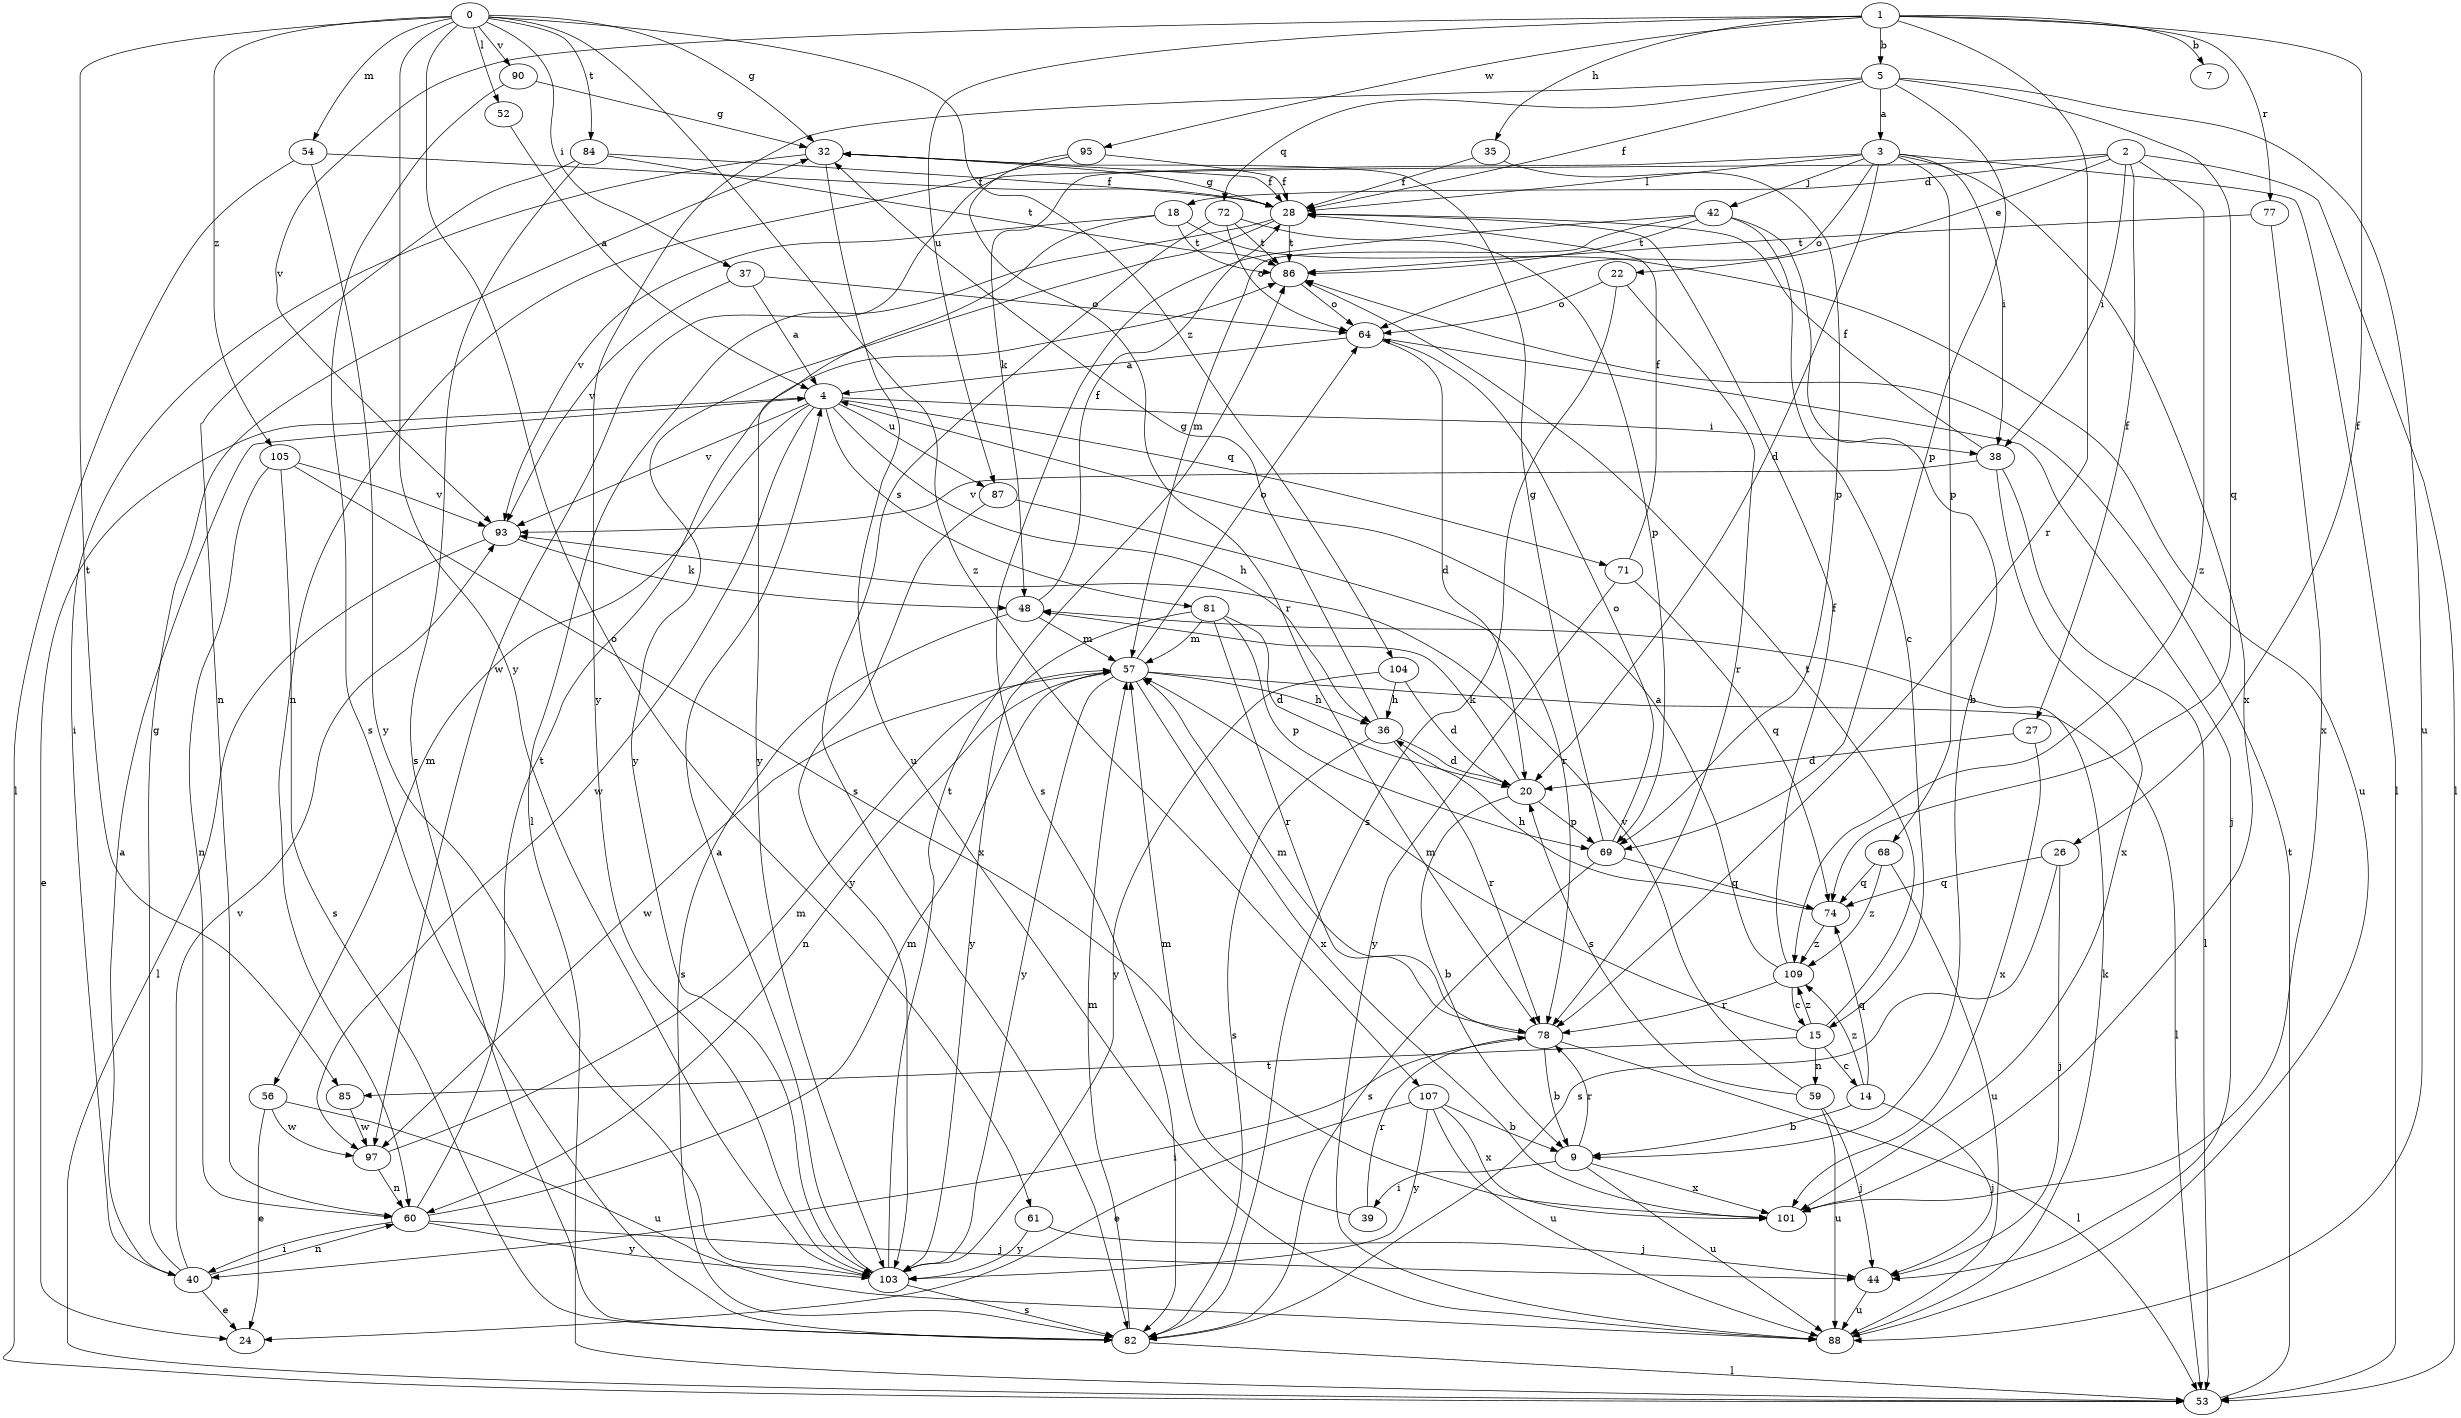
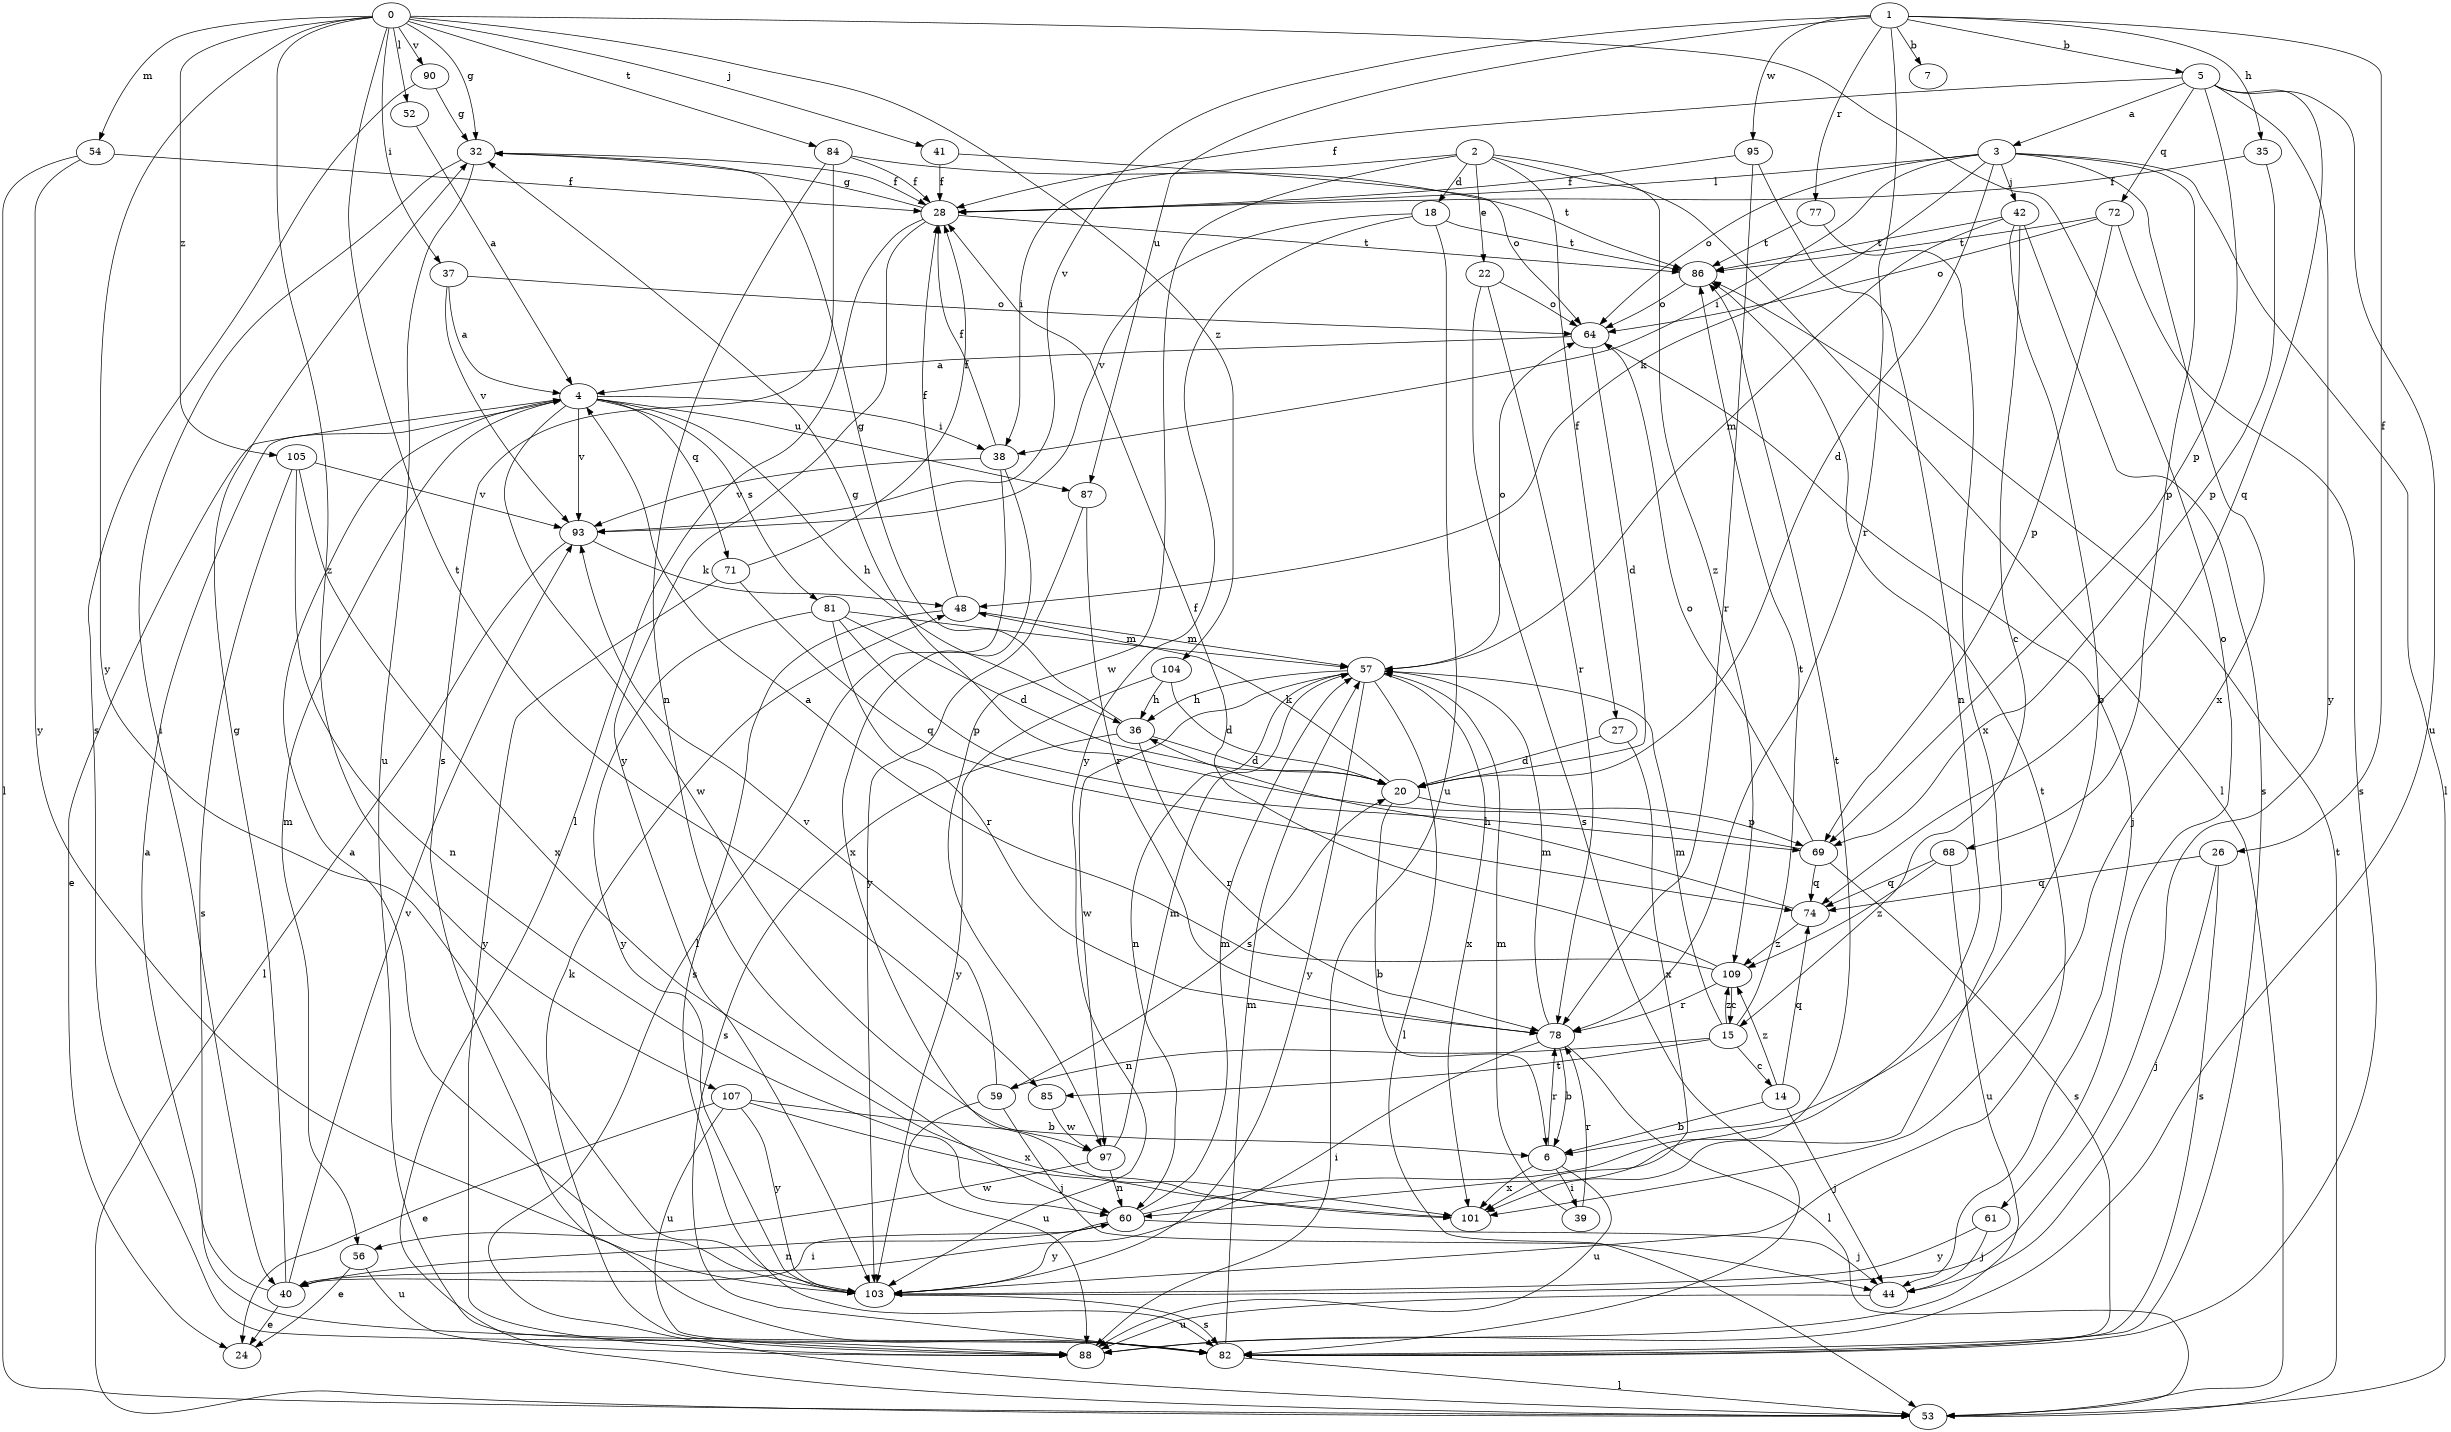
node "41": added
edge "56" -> "97": reversed
node "9": label "9" -> "6"
